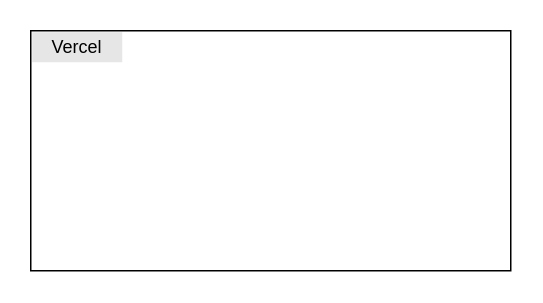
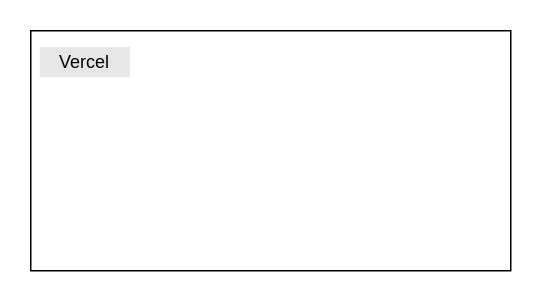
node "Vercel": moved (77, 47) -> (85, 62)
